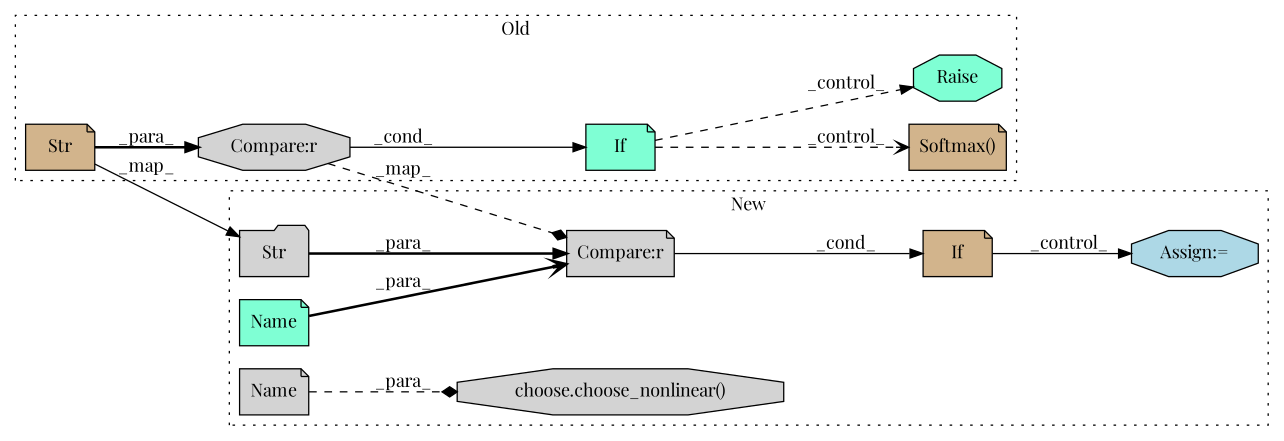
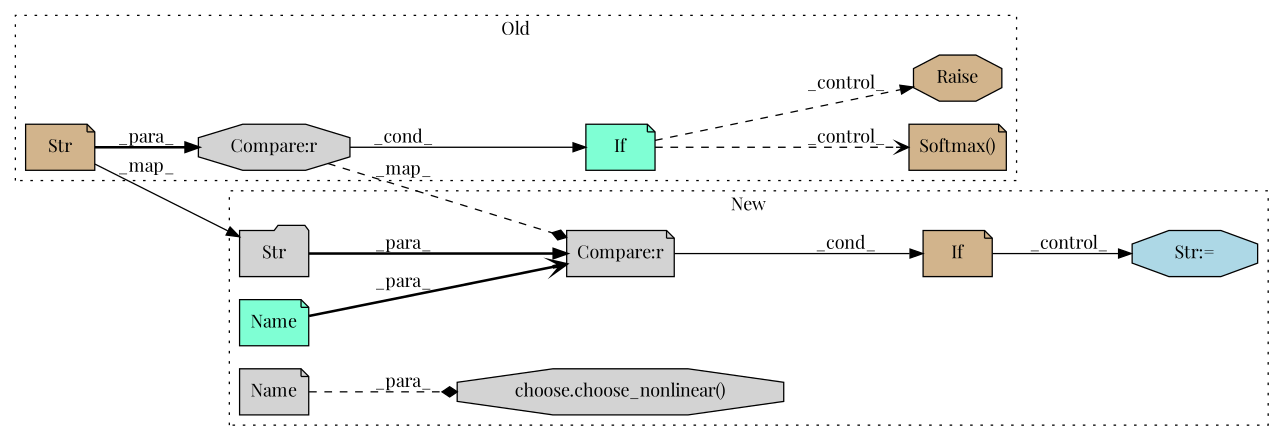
node "Raise": fillcolor aquamarine -> tan
node "Assign:=": label "Assign:=" -> "Str:="
